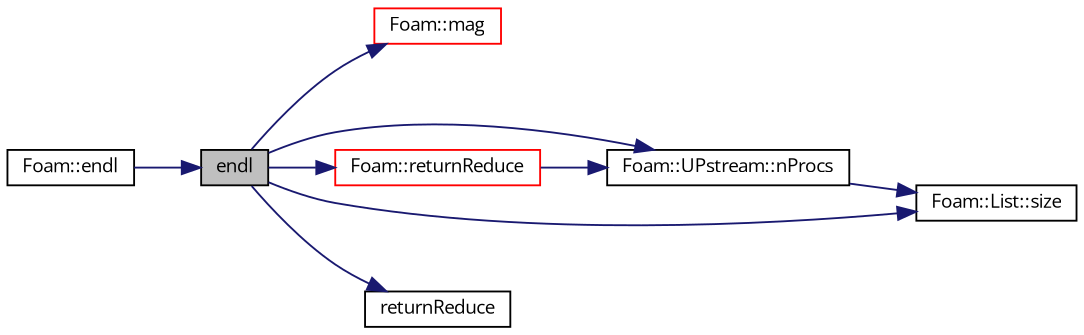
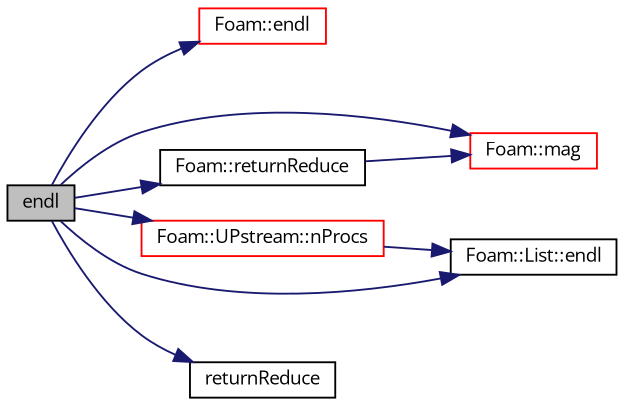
node "Foam::endl": color black -> red
edge "Foam::endl" -> "endl": reversed
node "Foam::returnReduce": color red -> black
edge "Foam::returnReduce" -> "Foam::UPstream::nProcs": now "Foam::returnReduce" -> "Foam::mag"
node "Foam::UPstream::nProcs": color black -> red
node "Foam::List::size": label "Foam::List::size" -> "Foam::List::endl"
